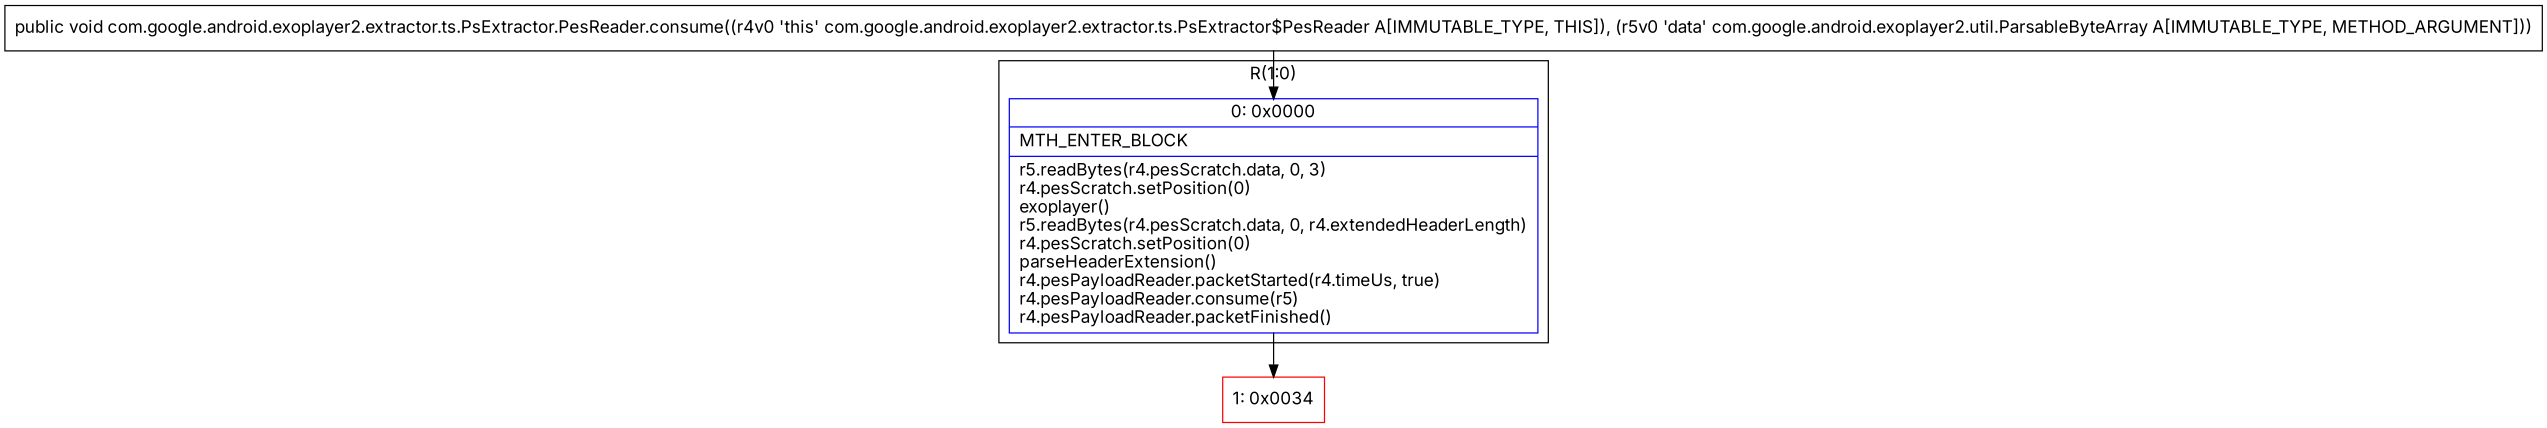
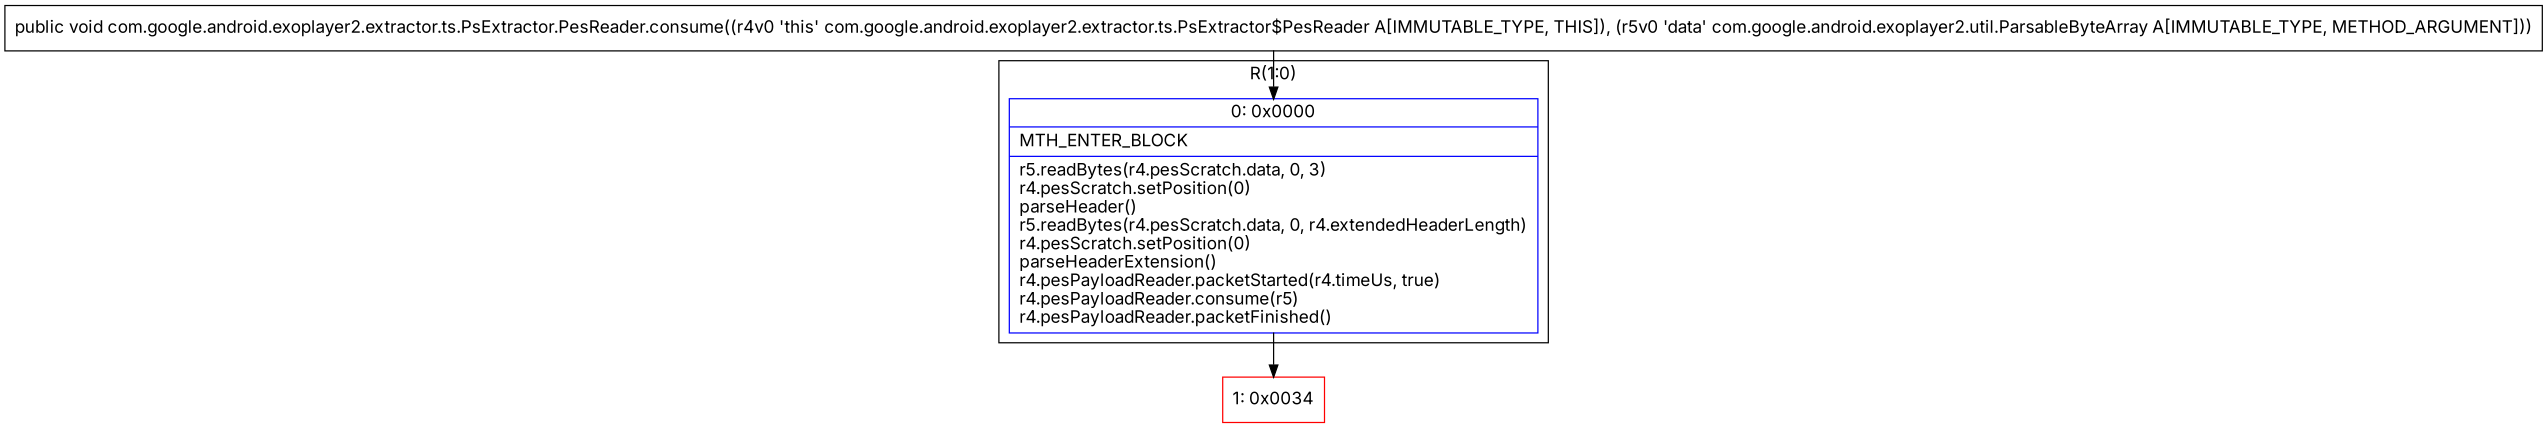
node "0: 0x0000": text "exoplayer()" -> "parseHeader()"
